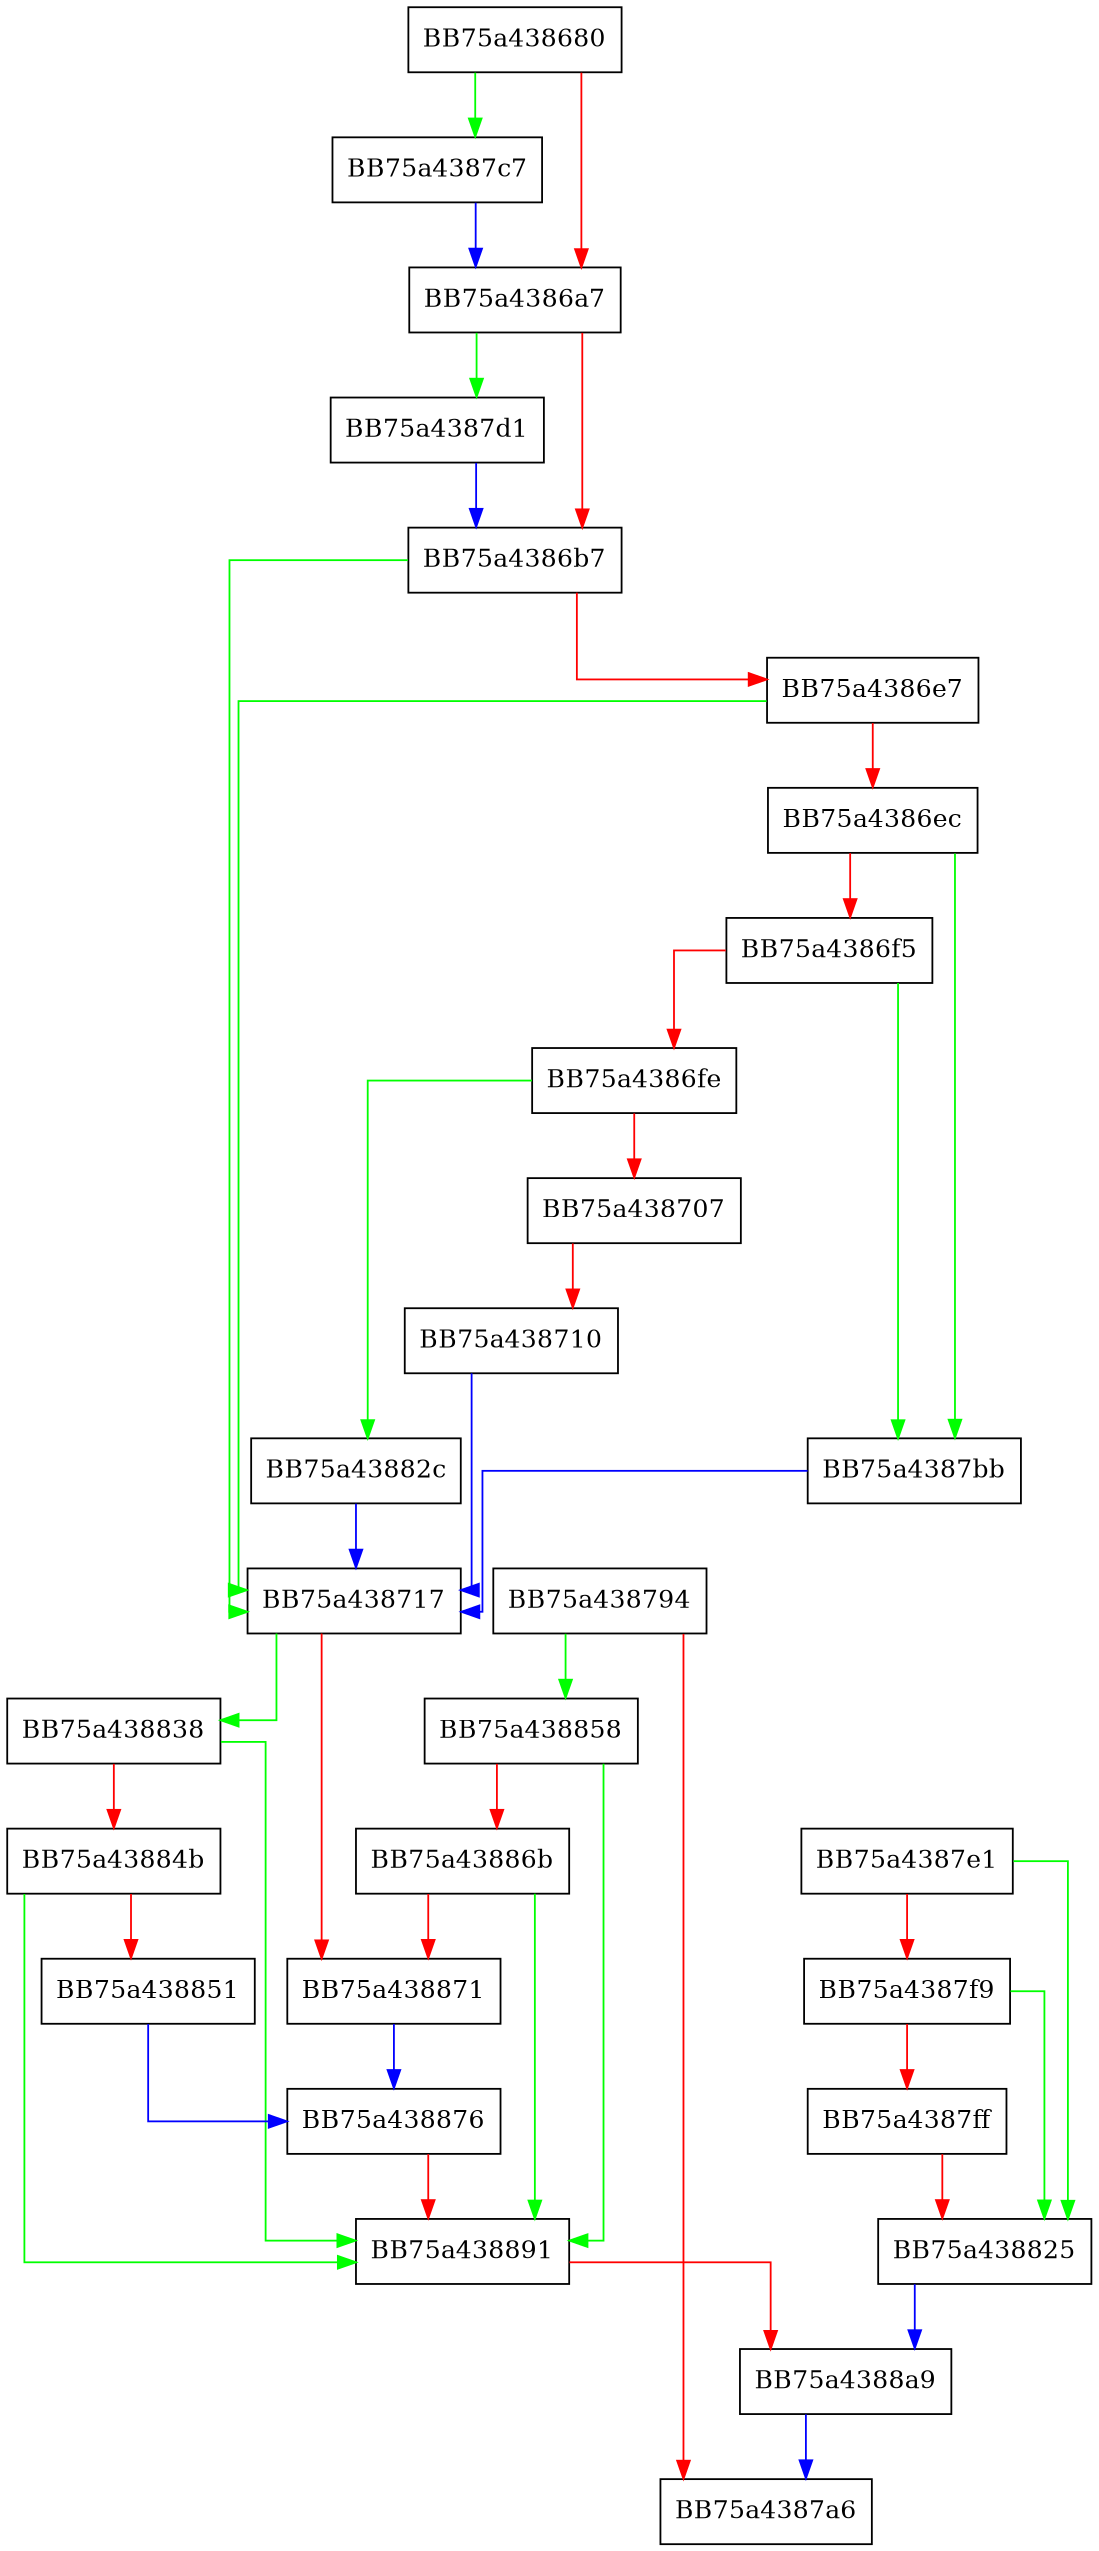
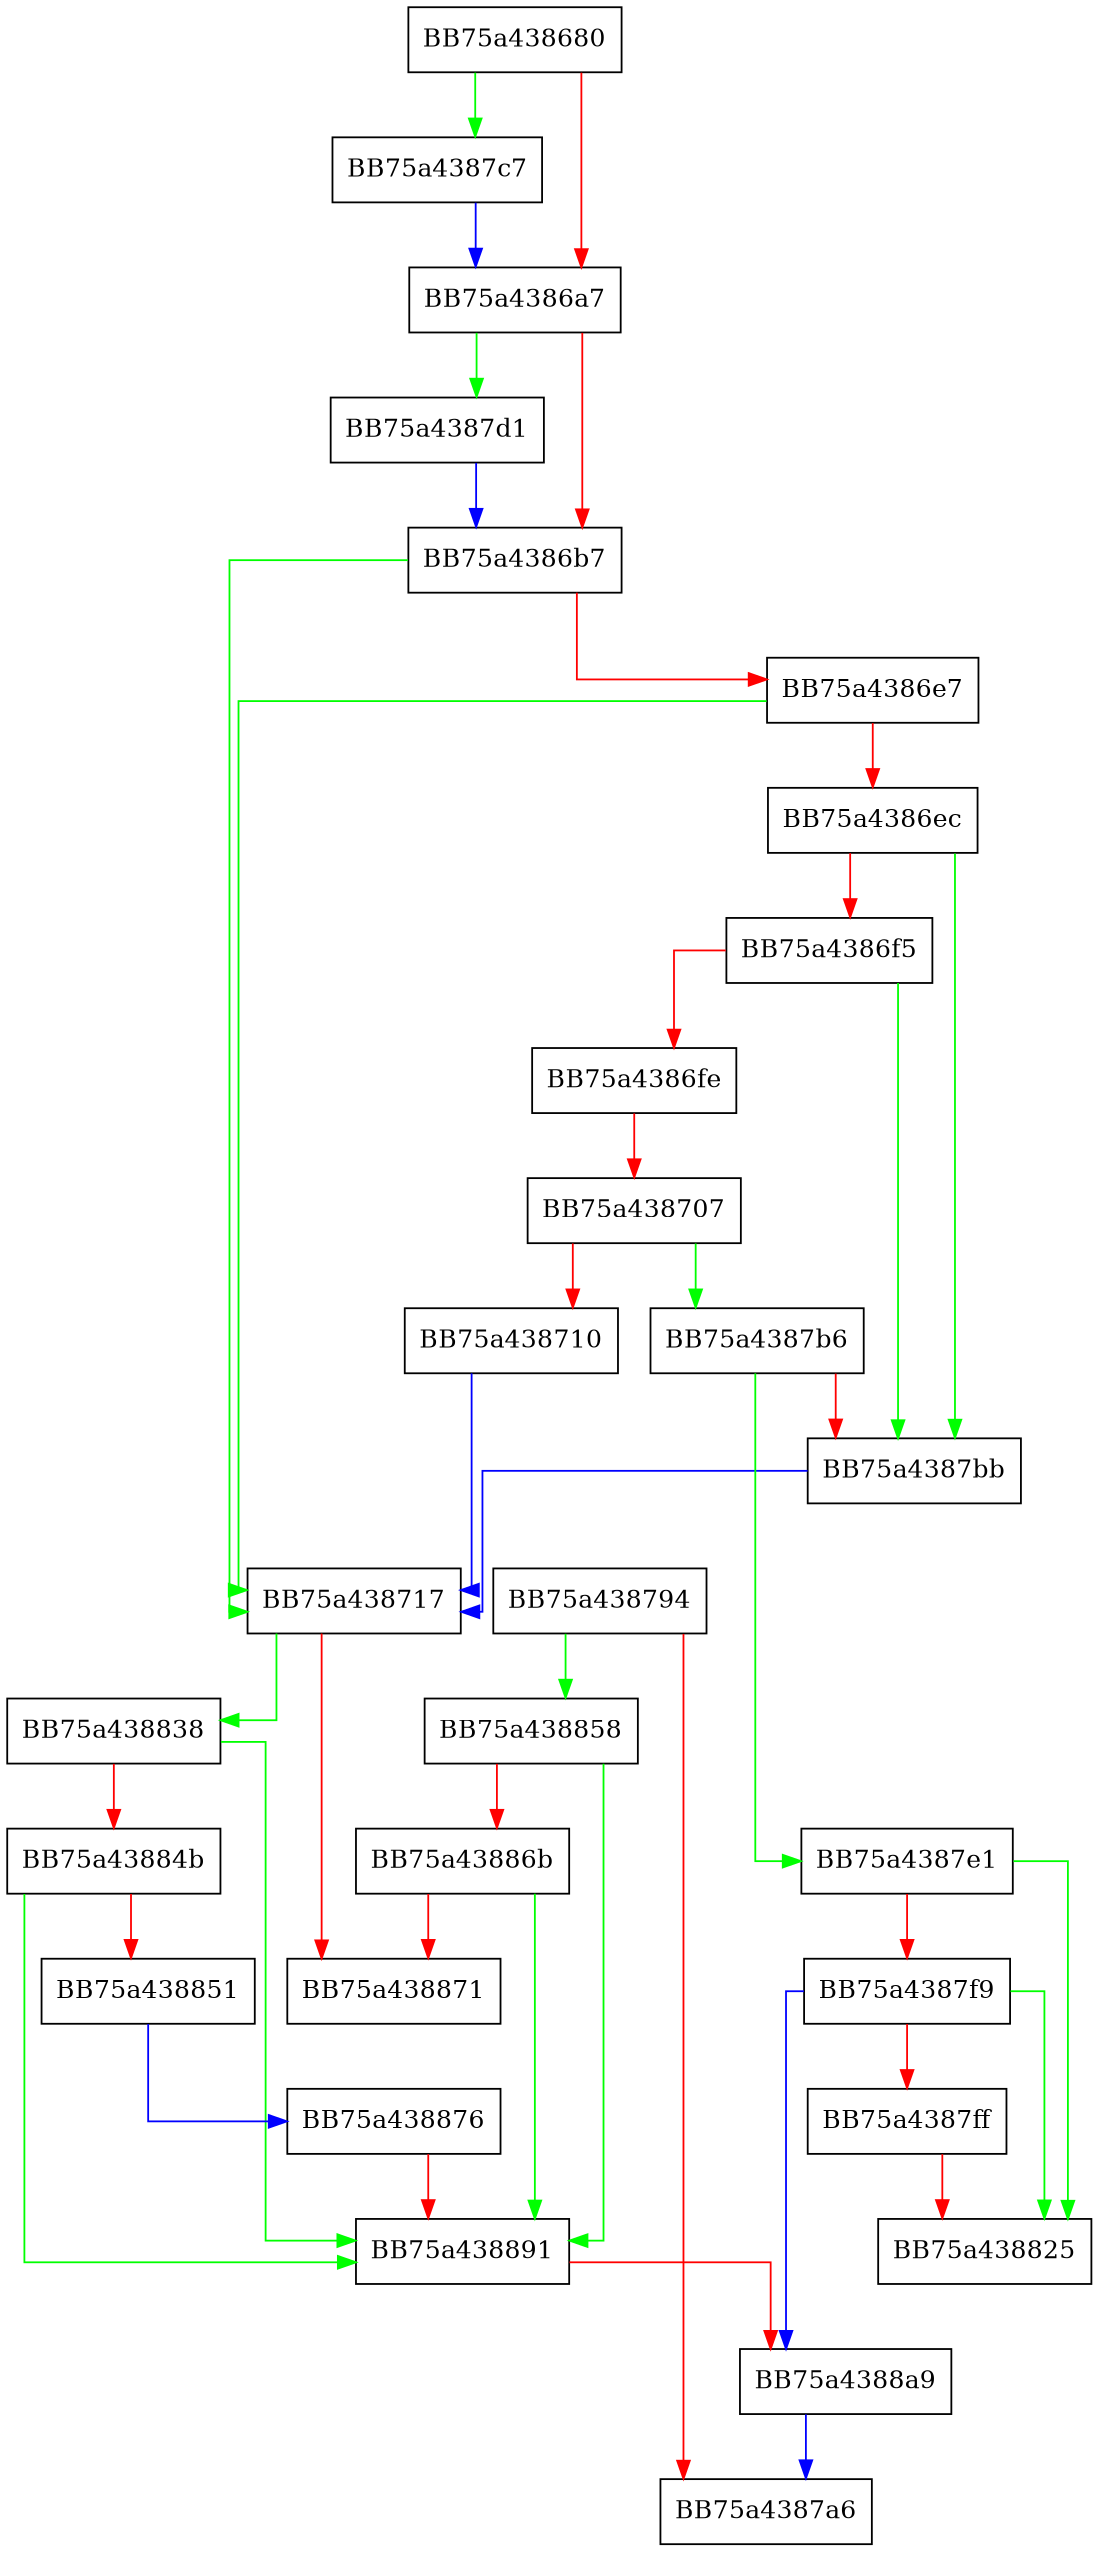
node "BB75a4387b6": added
node "BB75a43882c": removed
edge "BB75a438871" -> "BB75a438876": removed
edge "BB75a438825" -> "BB75a4388a9": now "BB75a4387f9" -> "BB75a4388a9"
